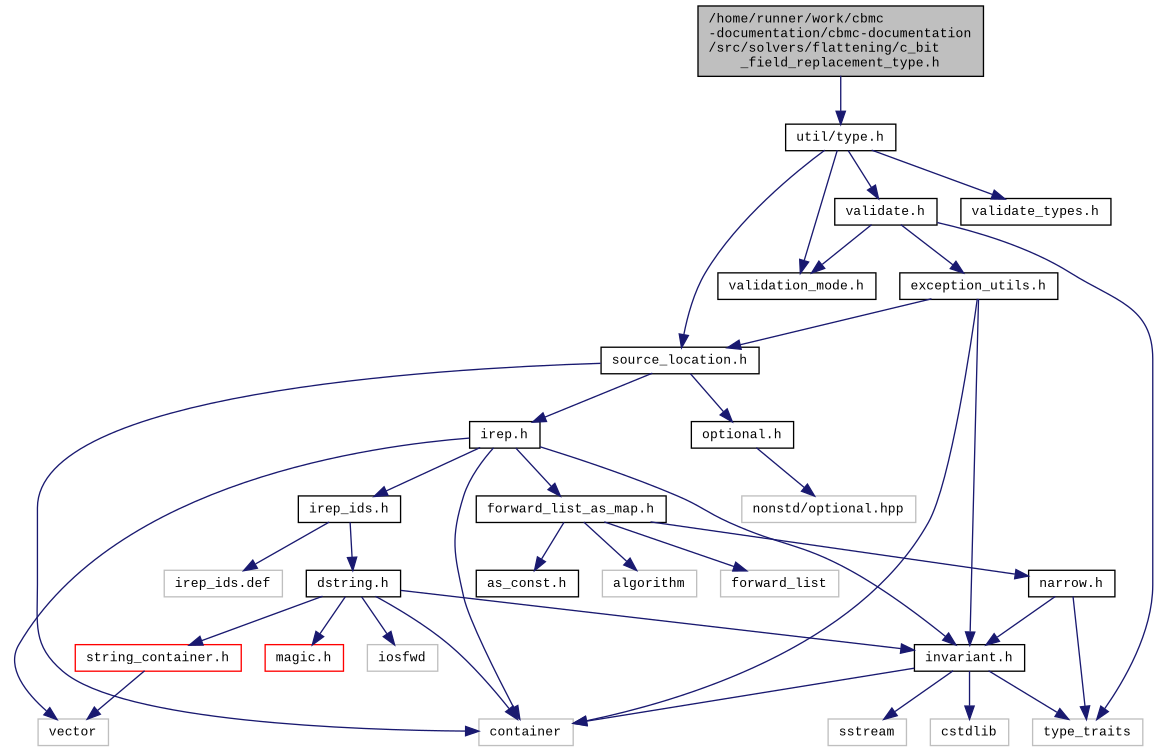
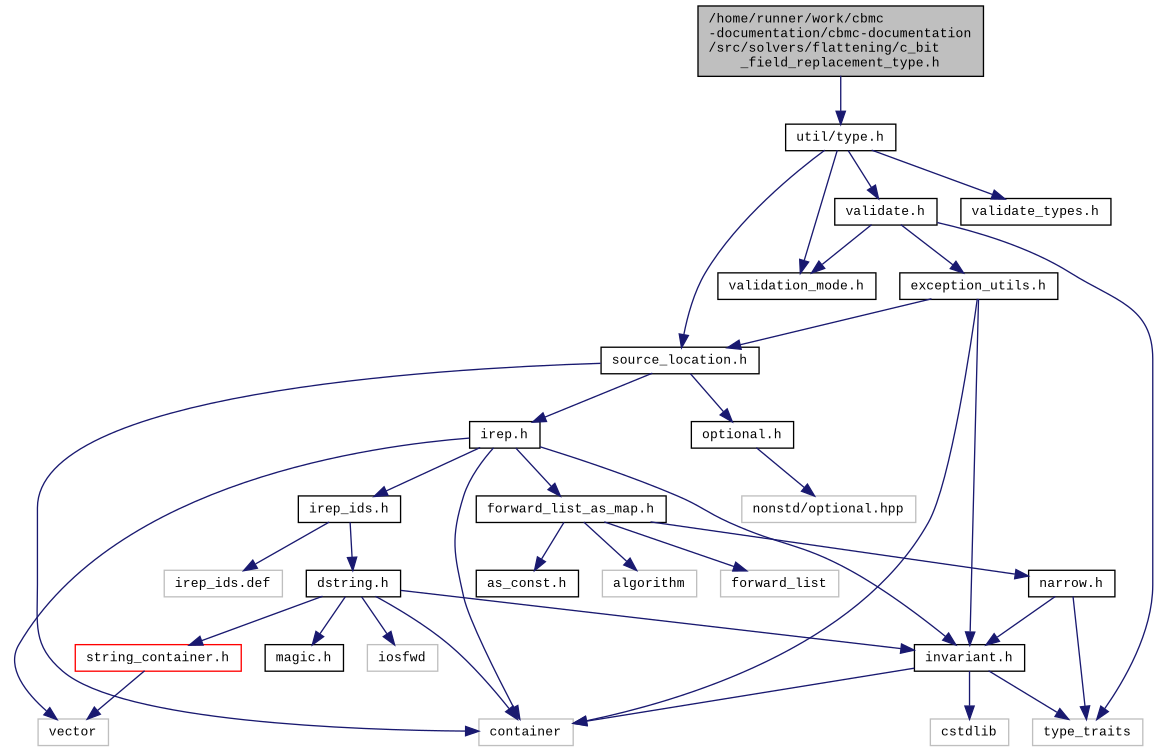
node "magic.h": color red -> black
node "sstream": removed
